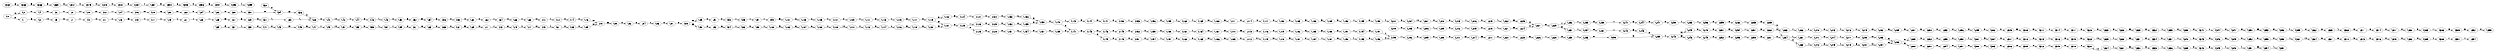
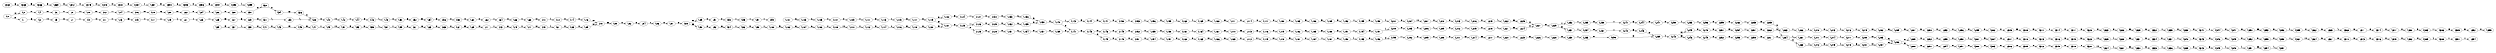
edge "S30" -> "S34": now "S30" -> "S32"
edge "S99" -> "S101": removed, label "E"
edge "S197" -> "S199": now "S197" -> "S200"
edge "S324" -> "S321": reversed
